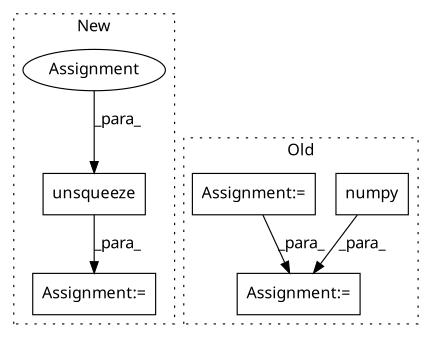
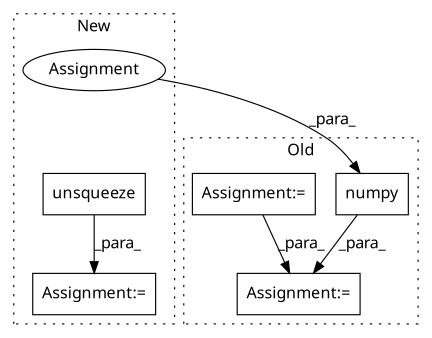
edge "Assignment" -> "unsqueeze": now "Assignment" -> "numpy"
